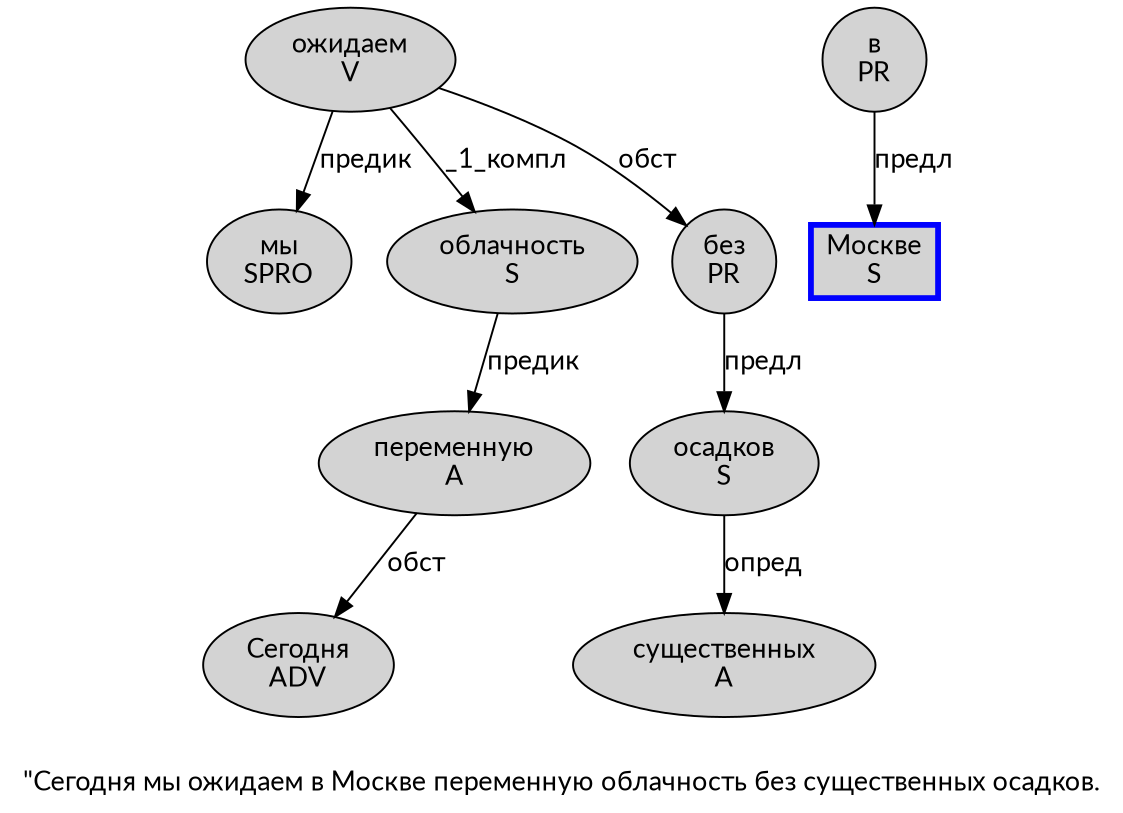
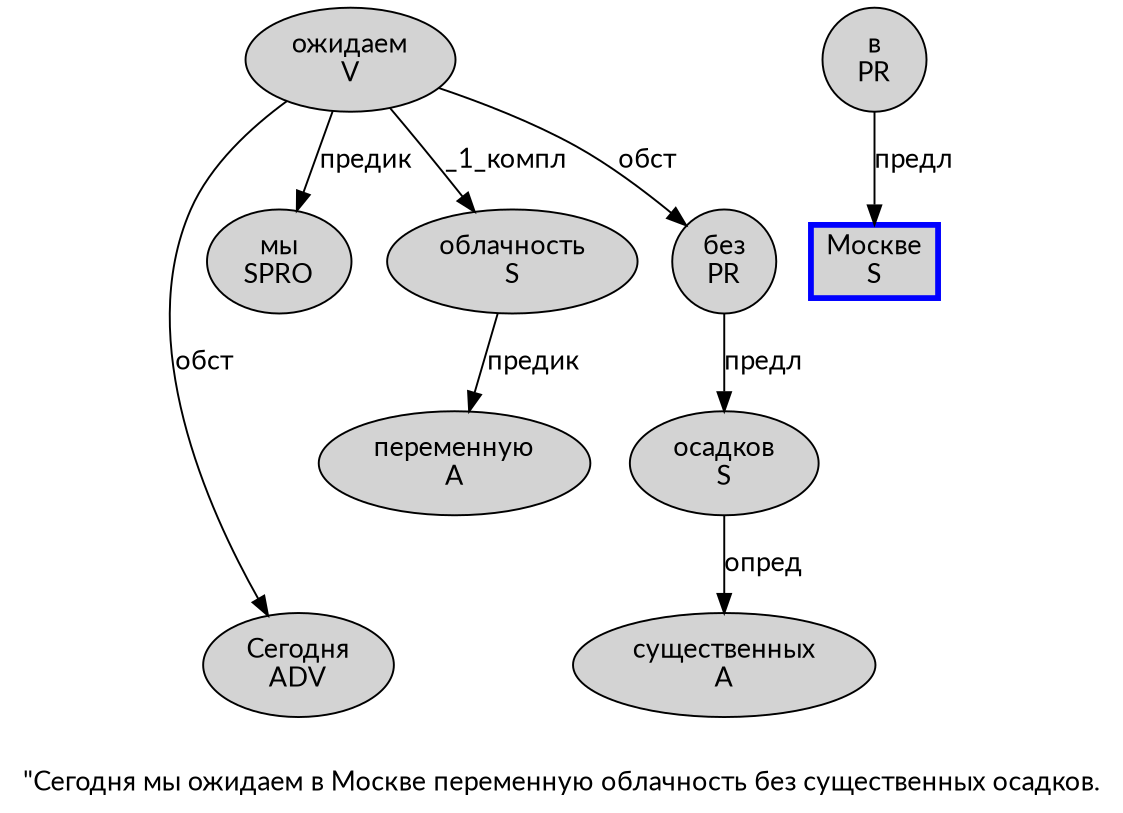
edge "переменную A" -> "Сегодня ADV": now "ожидаем V" -> "Сегодня ADV"
